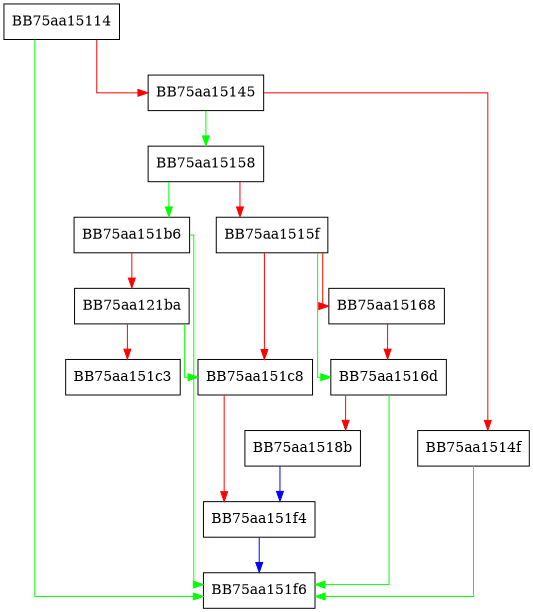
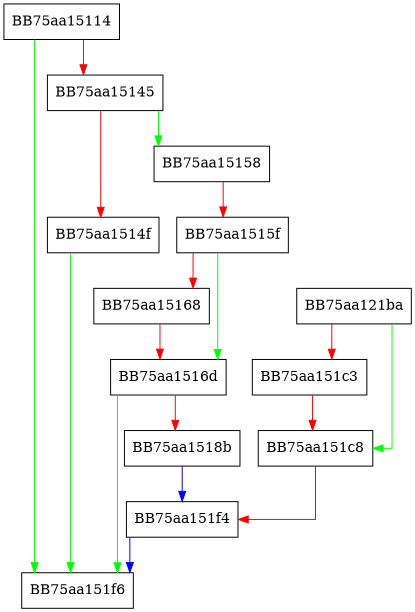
node "BB75aa151b6": removed
edge "BB75aa1515f" -> "BB75aa151c8": now "BB75aa151c3" -> "BB75aa151c8"
